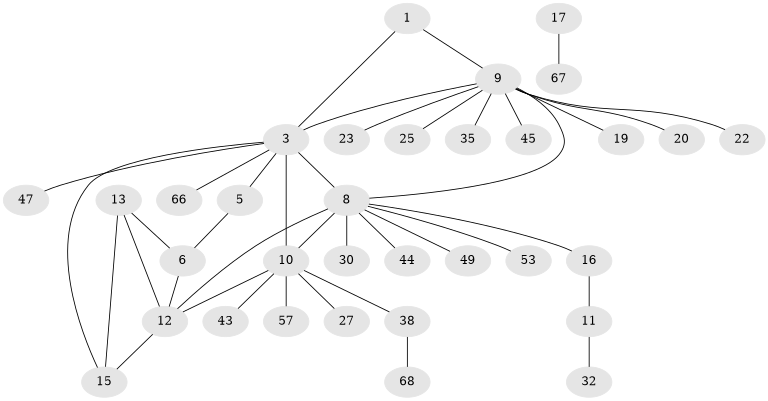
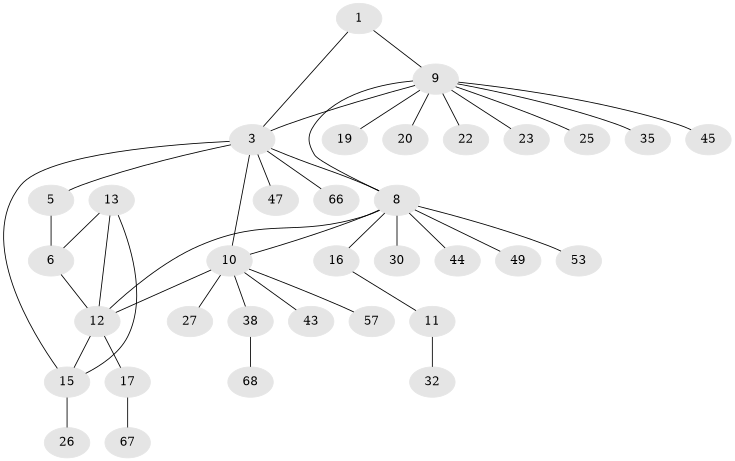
edge "12" -- "17": added
node "26": added
